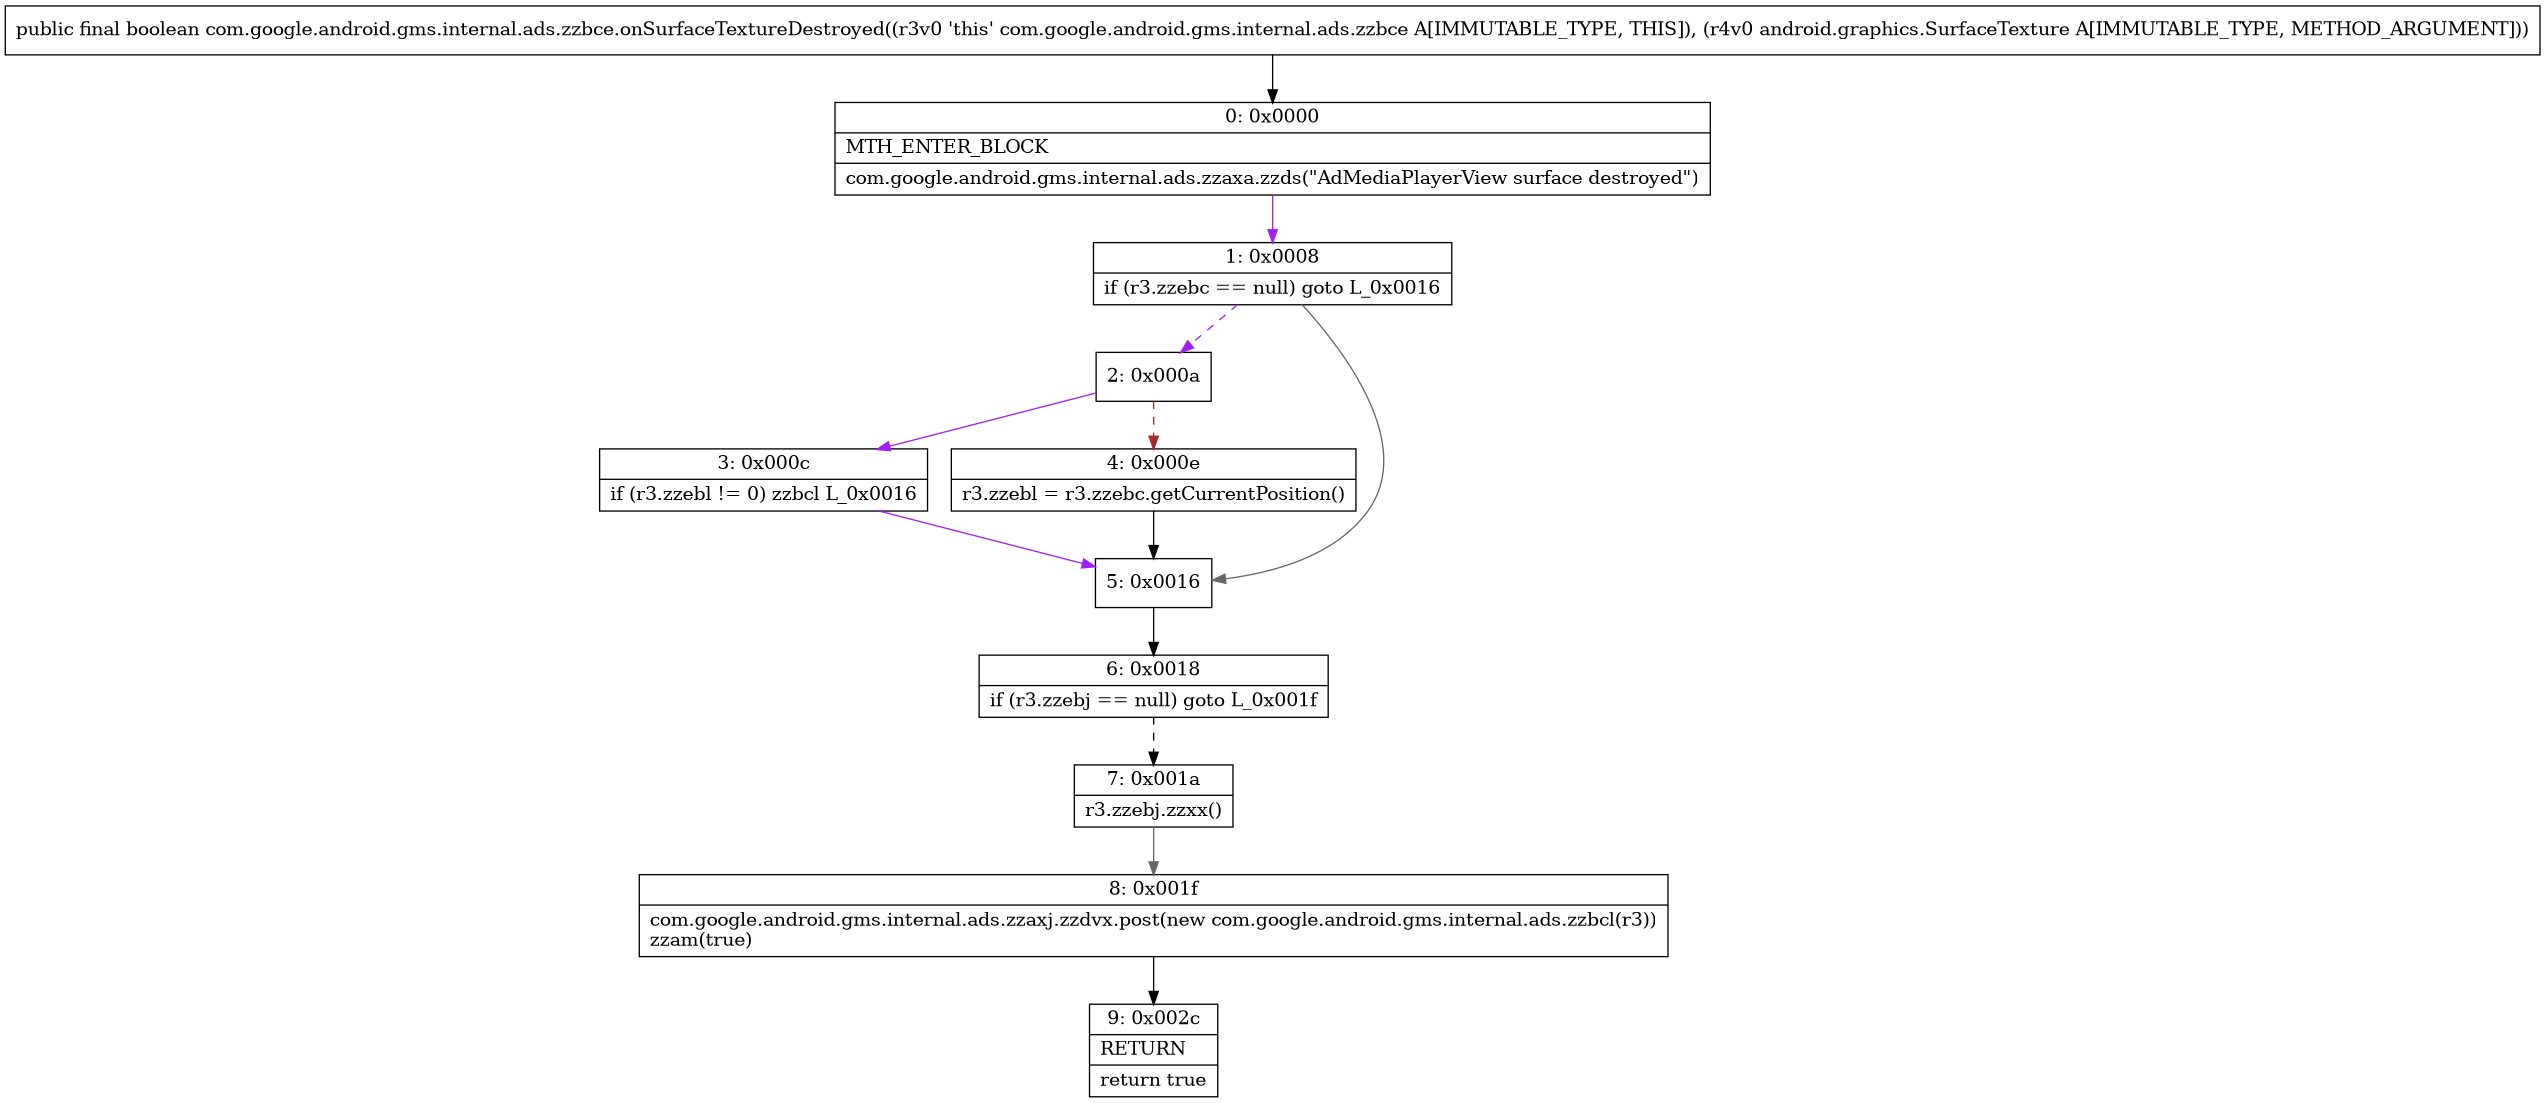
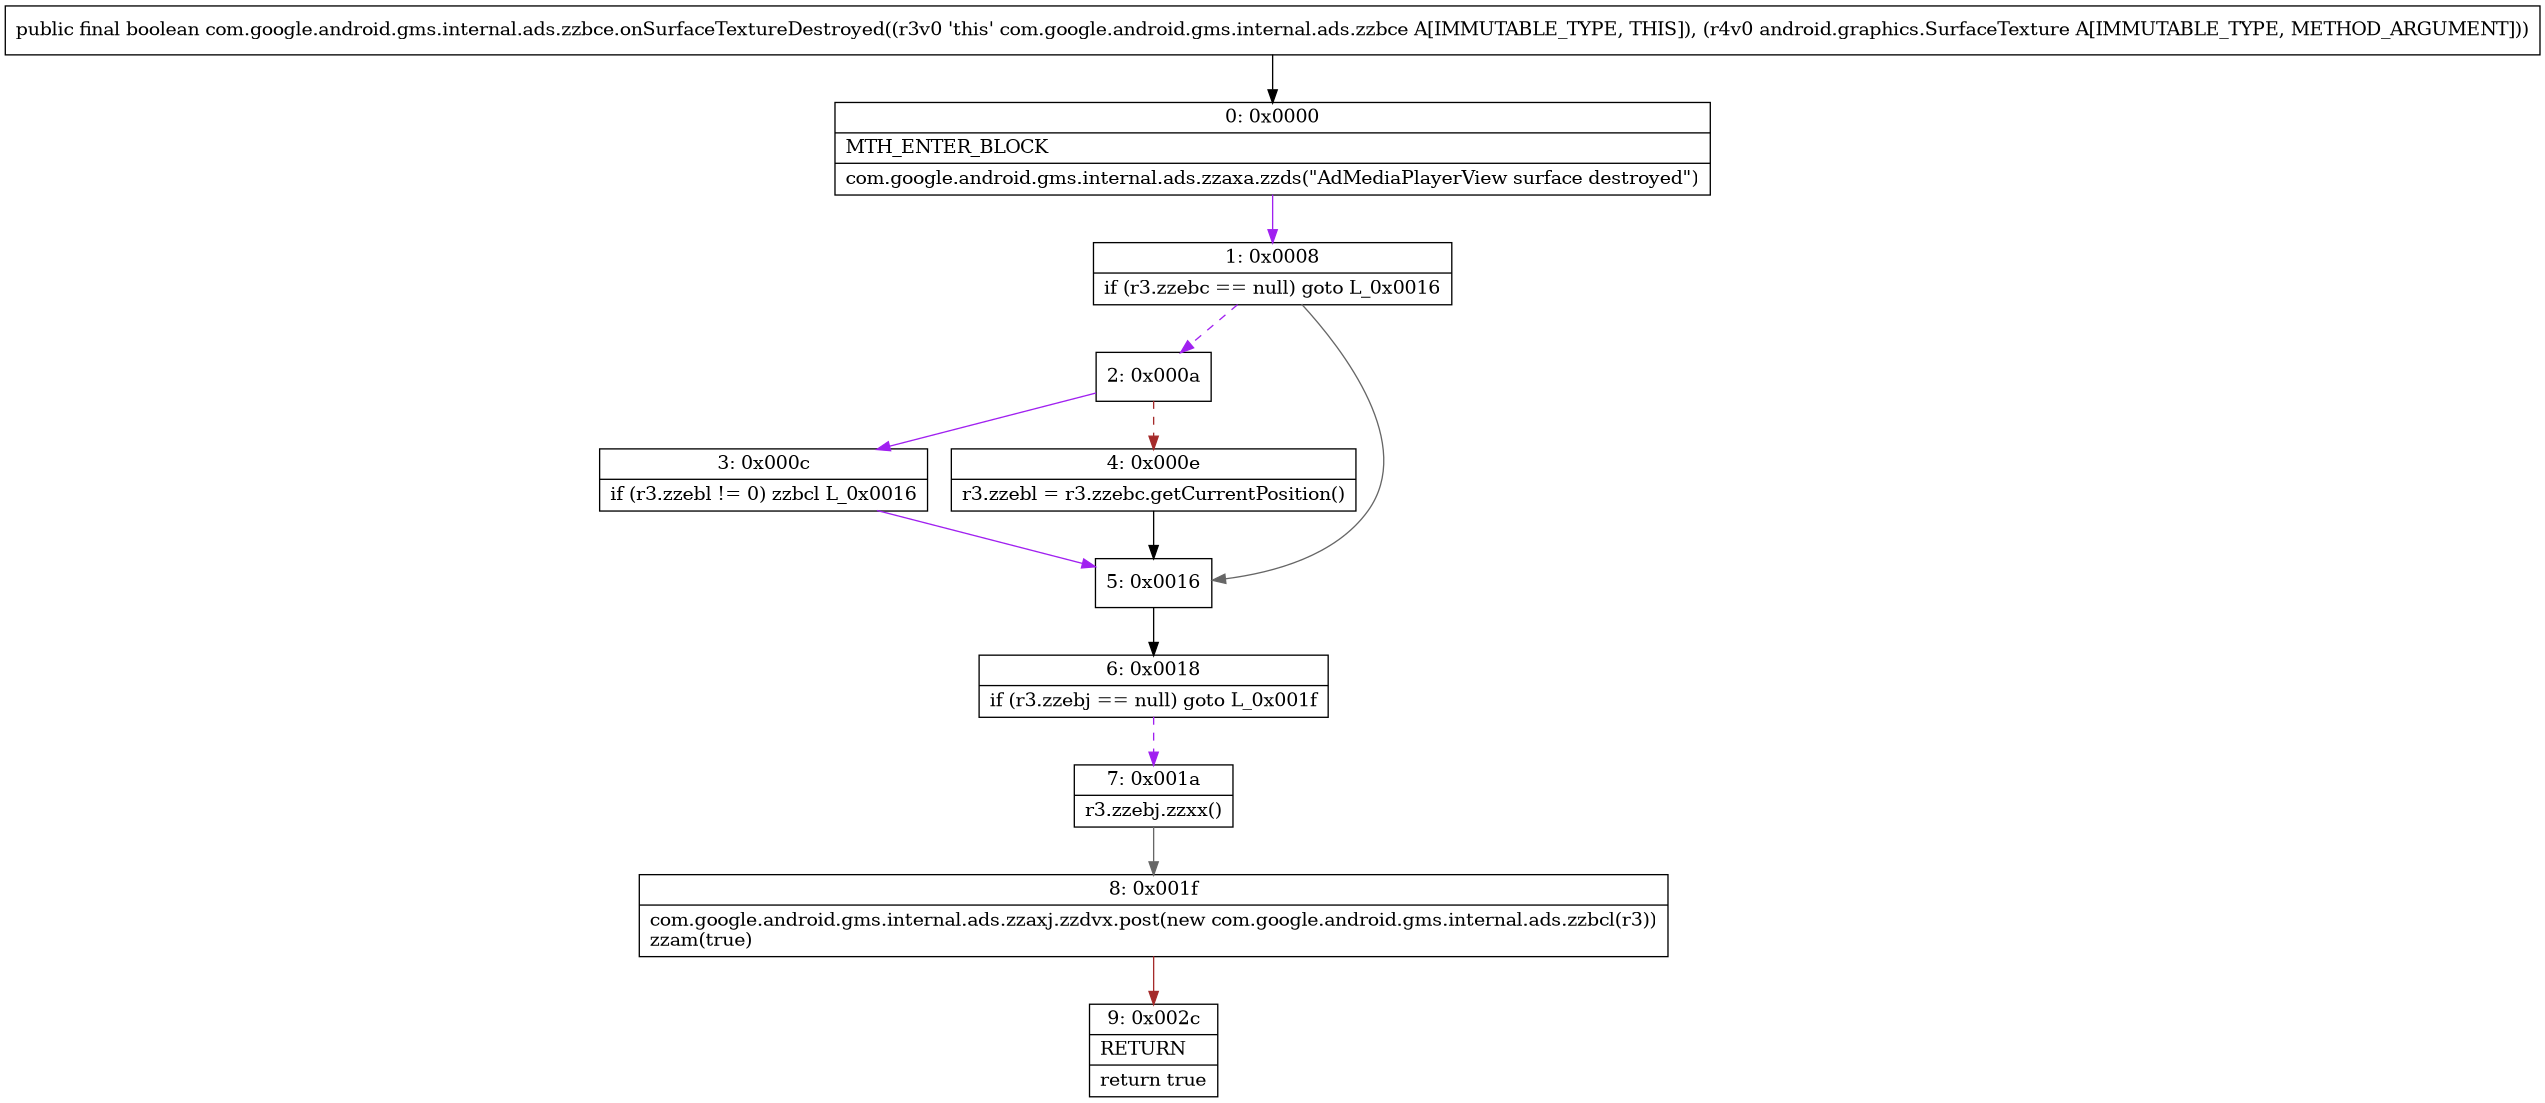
edge "6: 0x0018" -> "7: 0x001a": color black -> purple
edge "8: 0x001f" -> "9: 0x002c": color black -> brown
